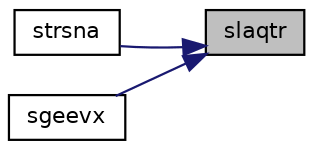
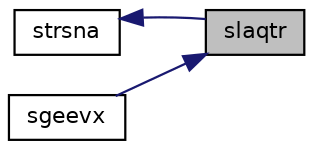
edge "strsna" -> "slaqtr": reversed
